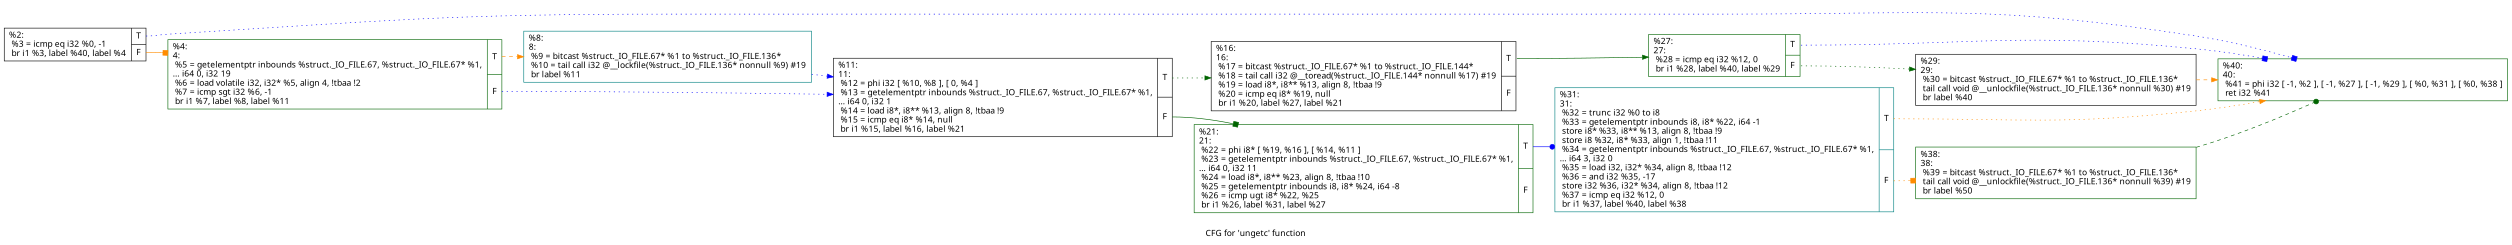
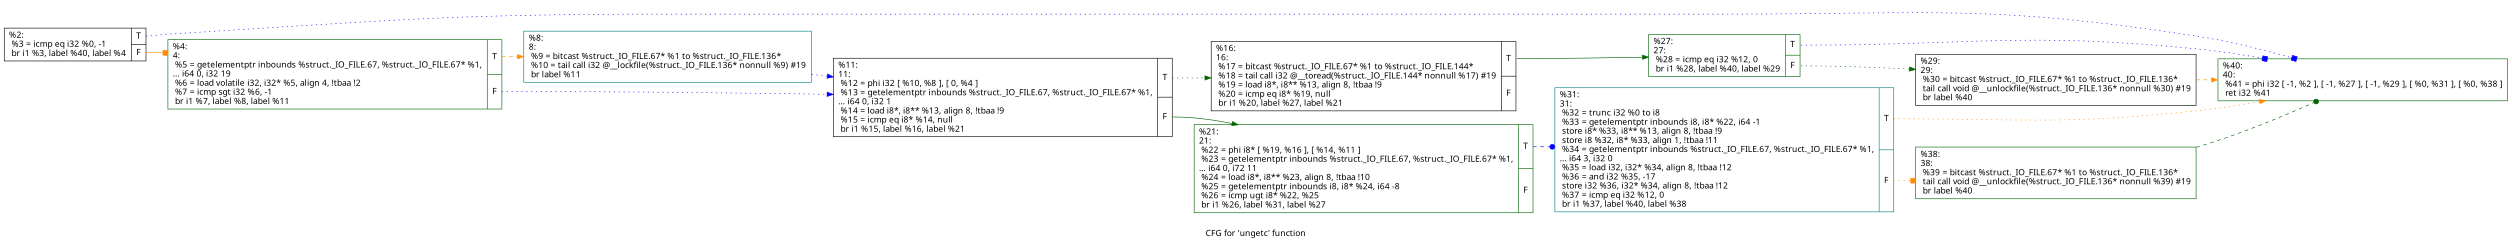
edge "%11:" -> "%21:": arrowhead box -> normal
edge "%21:" -> "%31:": style solid -> dashed
node "%21:": text "... i64 0, i32 11" -> "... i64 0, i72 11"
node "%38:": text "br label %50" -> "br label %40"
